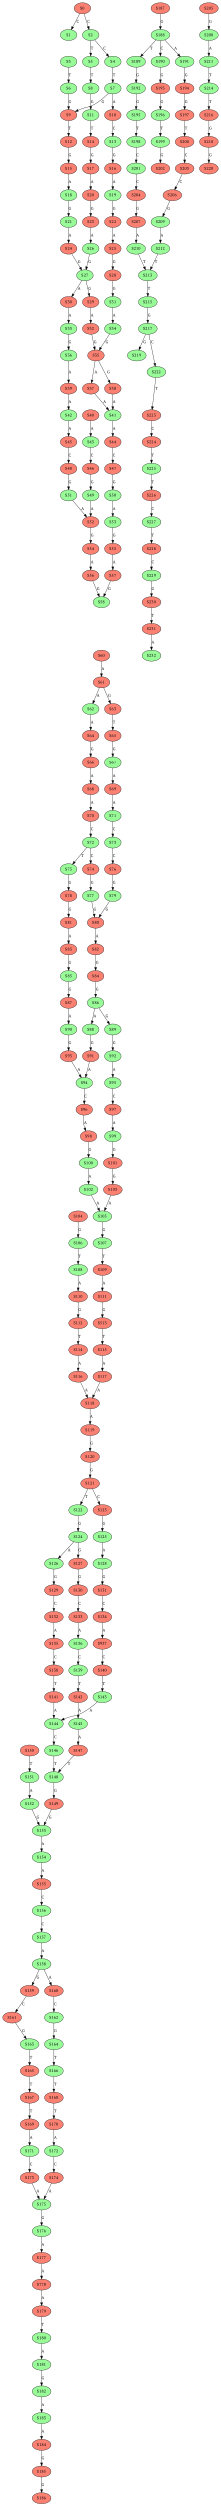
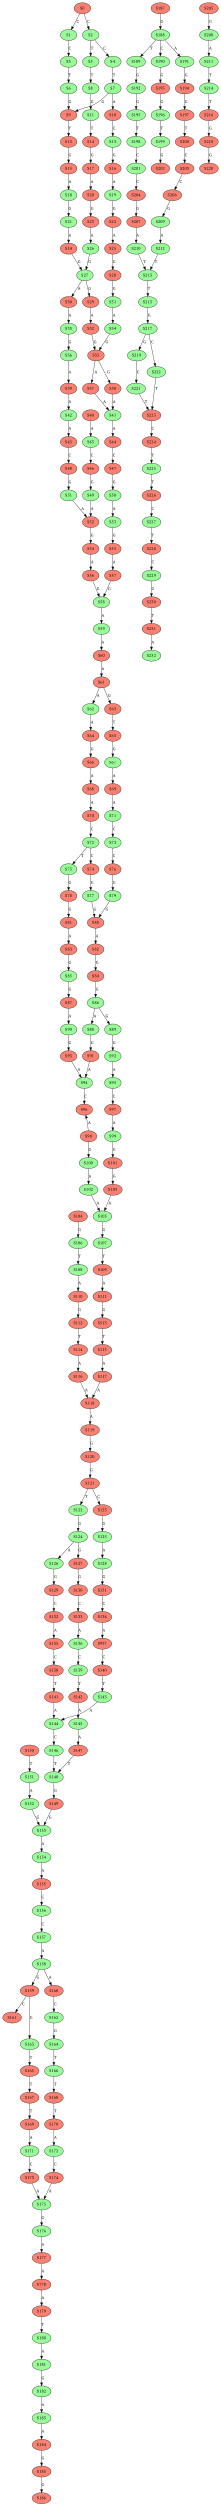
edge "S1" -> "S3": added, label "C"
node "S221": added
node "S59": added
edge "S96" -> "S98": reversed
edge "S161" -> "S163": now "S159" -> "S163"
